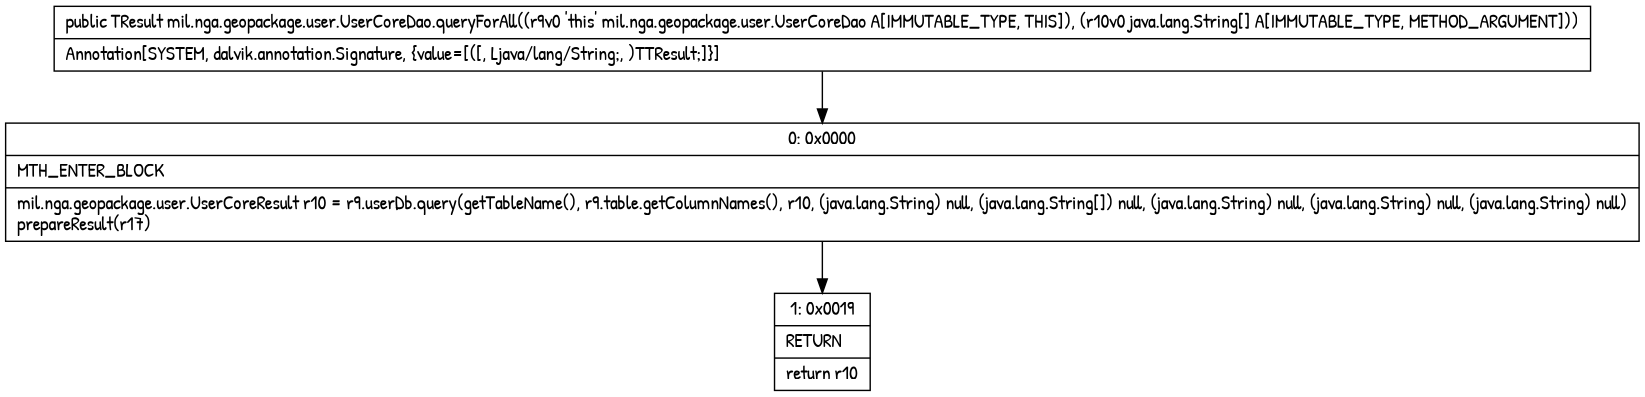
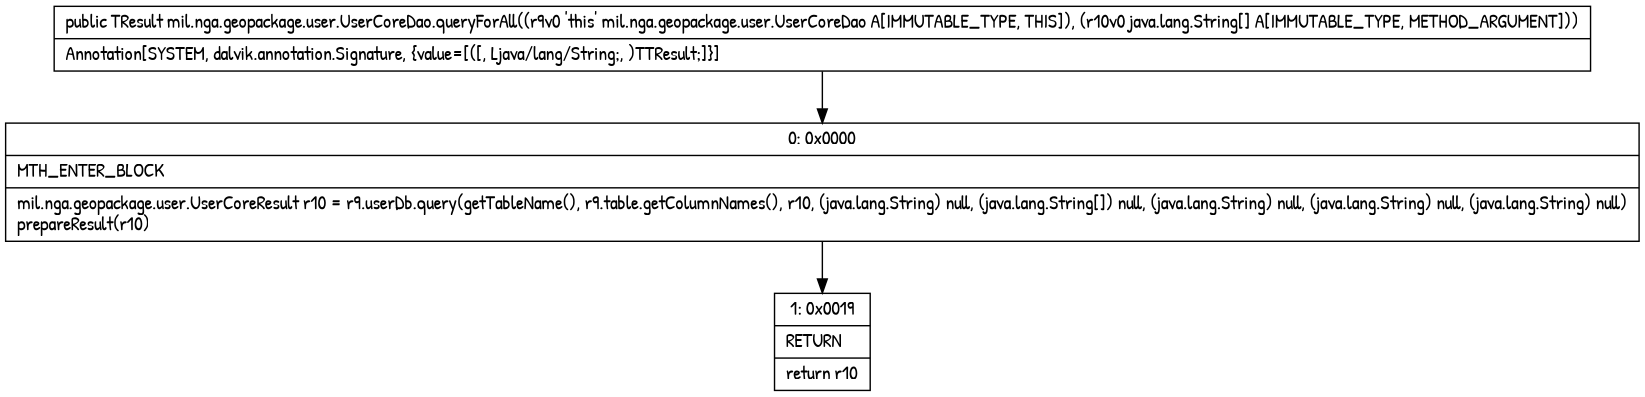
node "0: 0x0000": text "prepareResult(r17)" -> "prepareResult(r10)"
